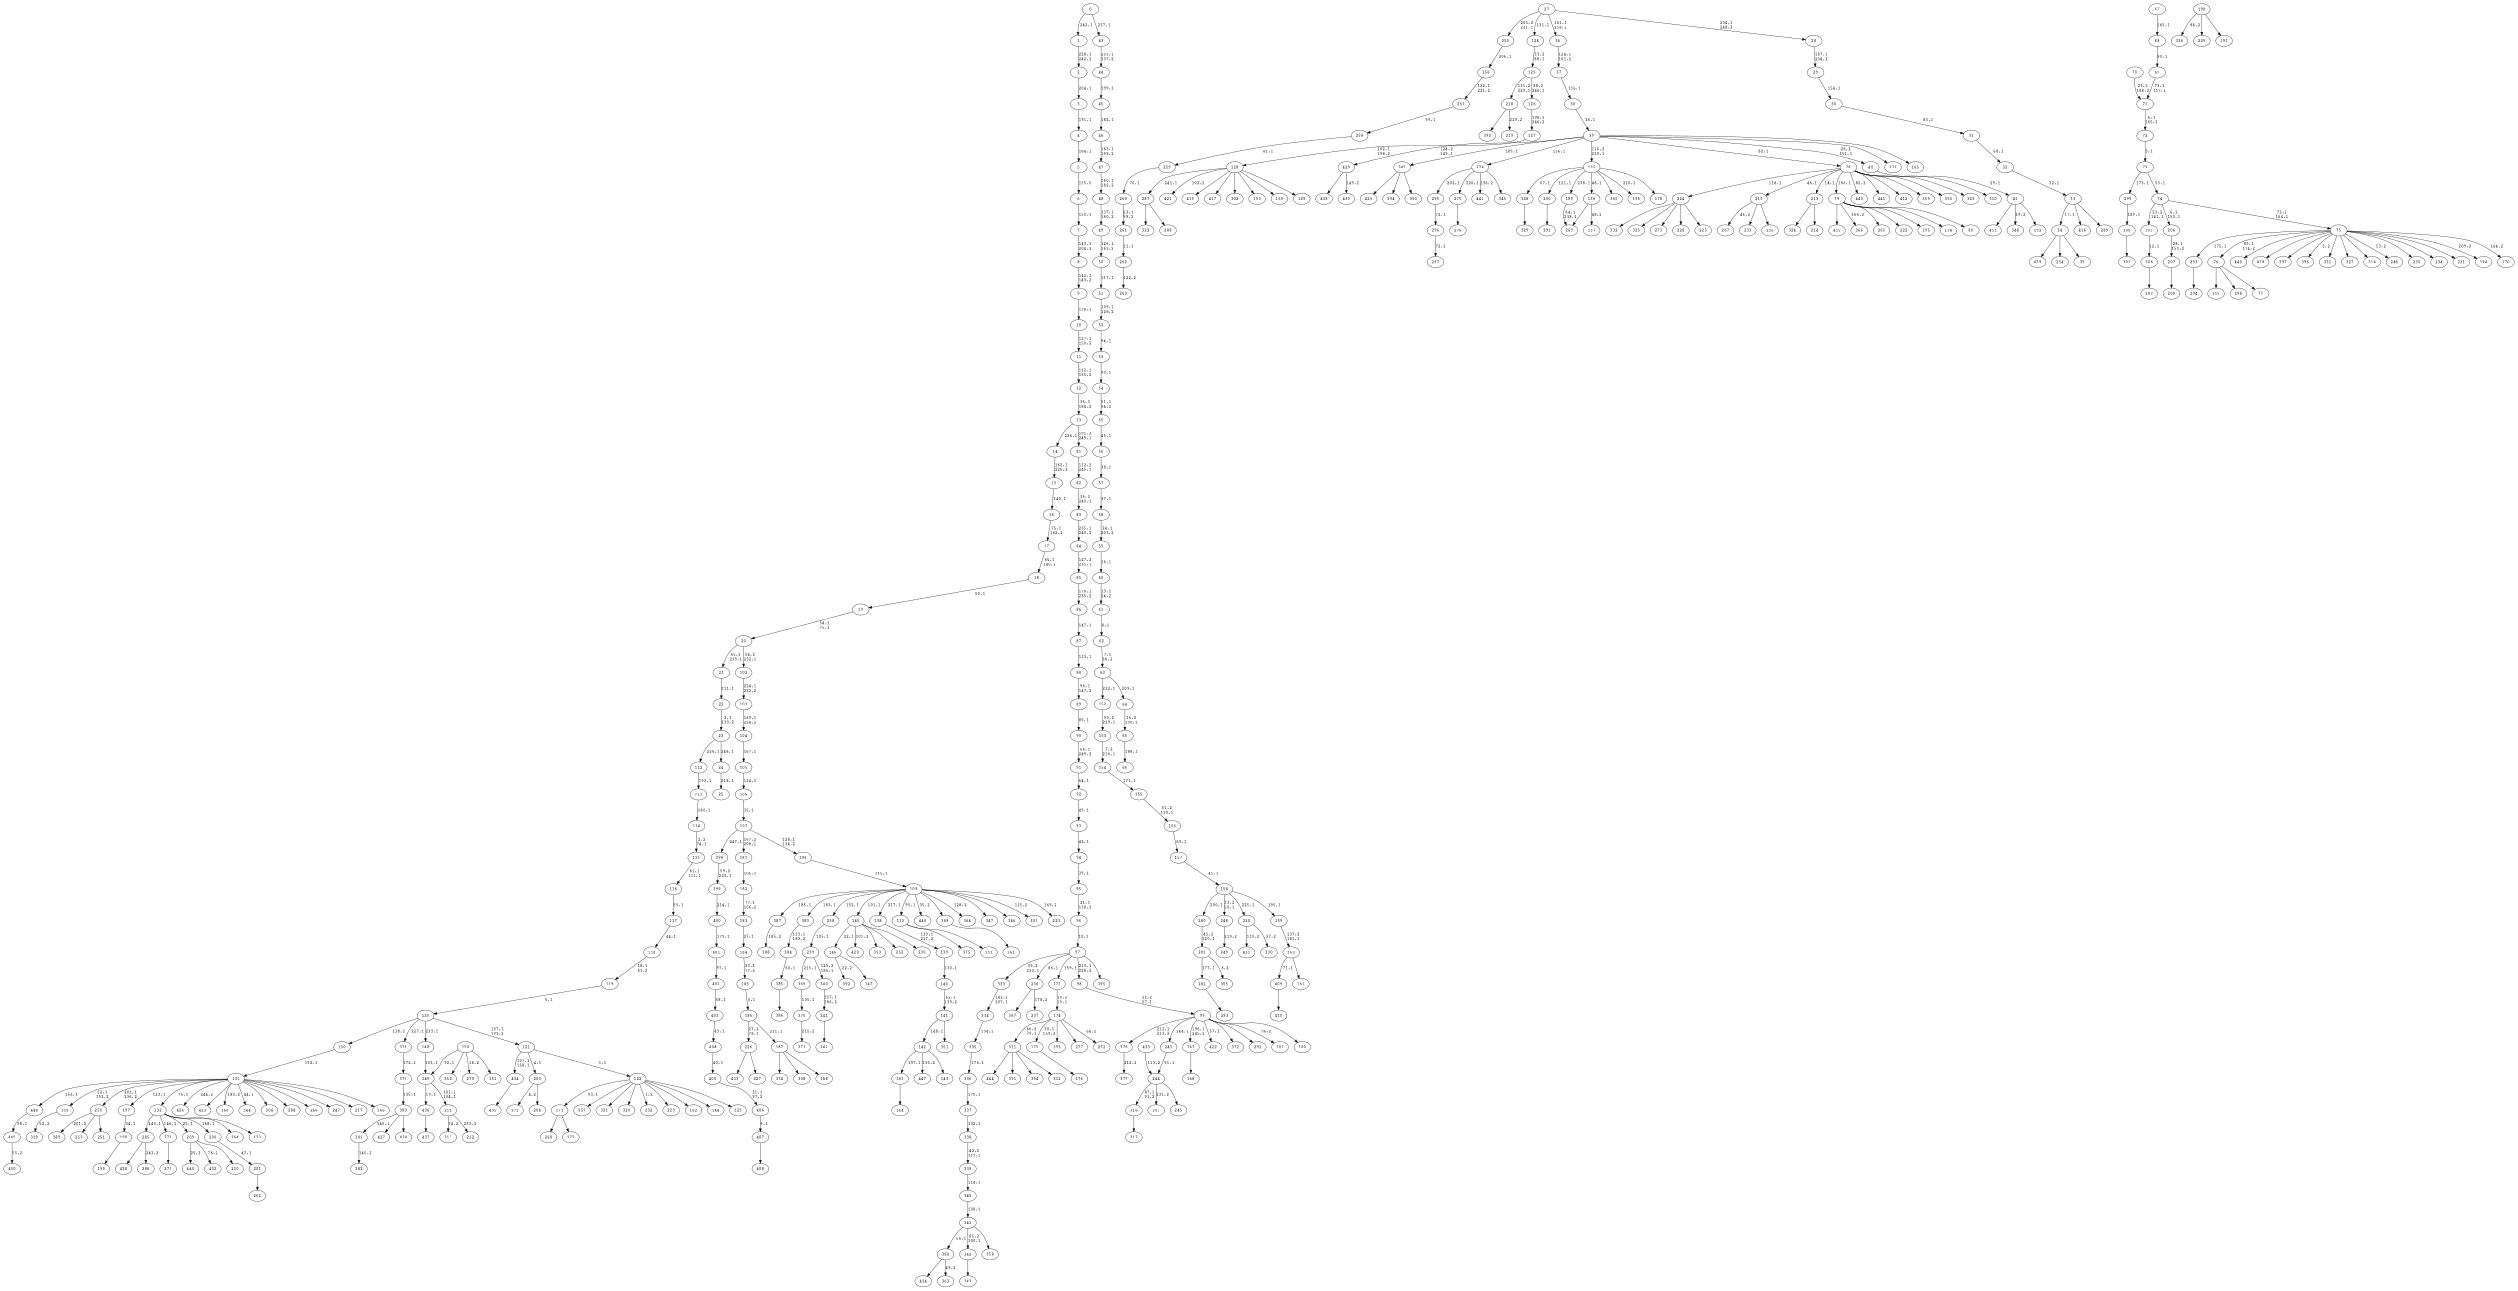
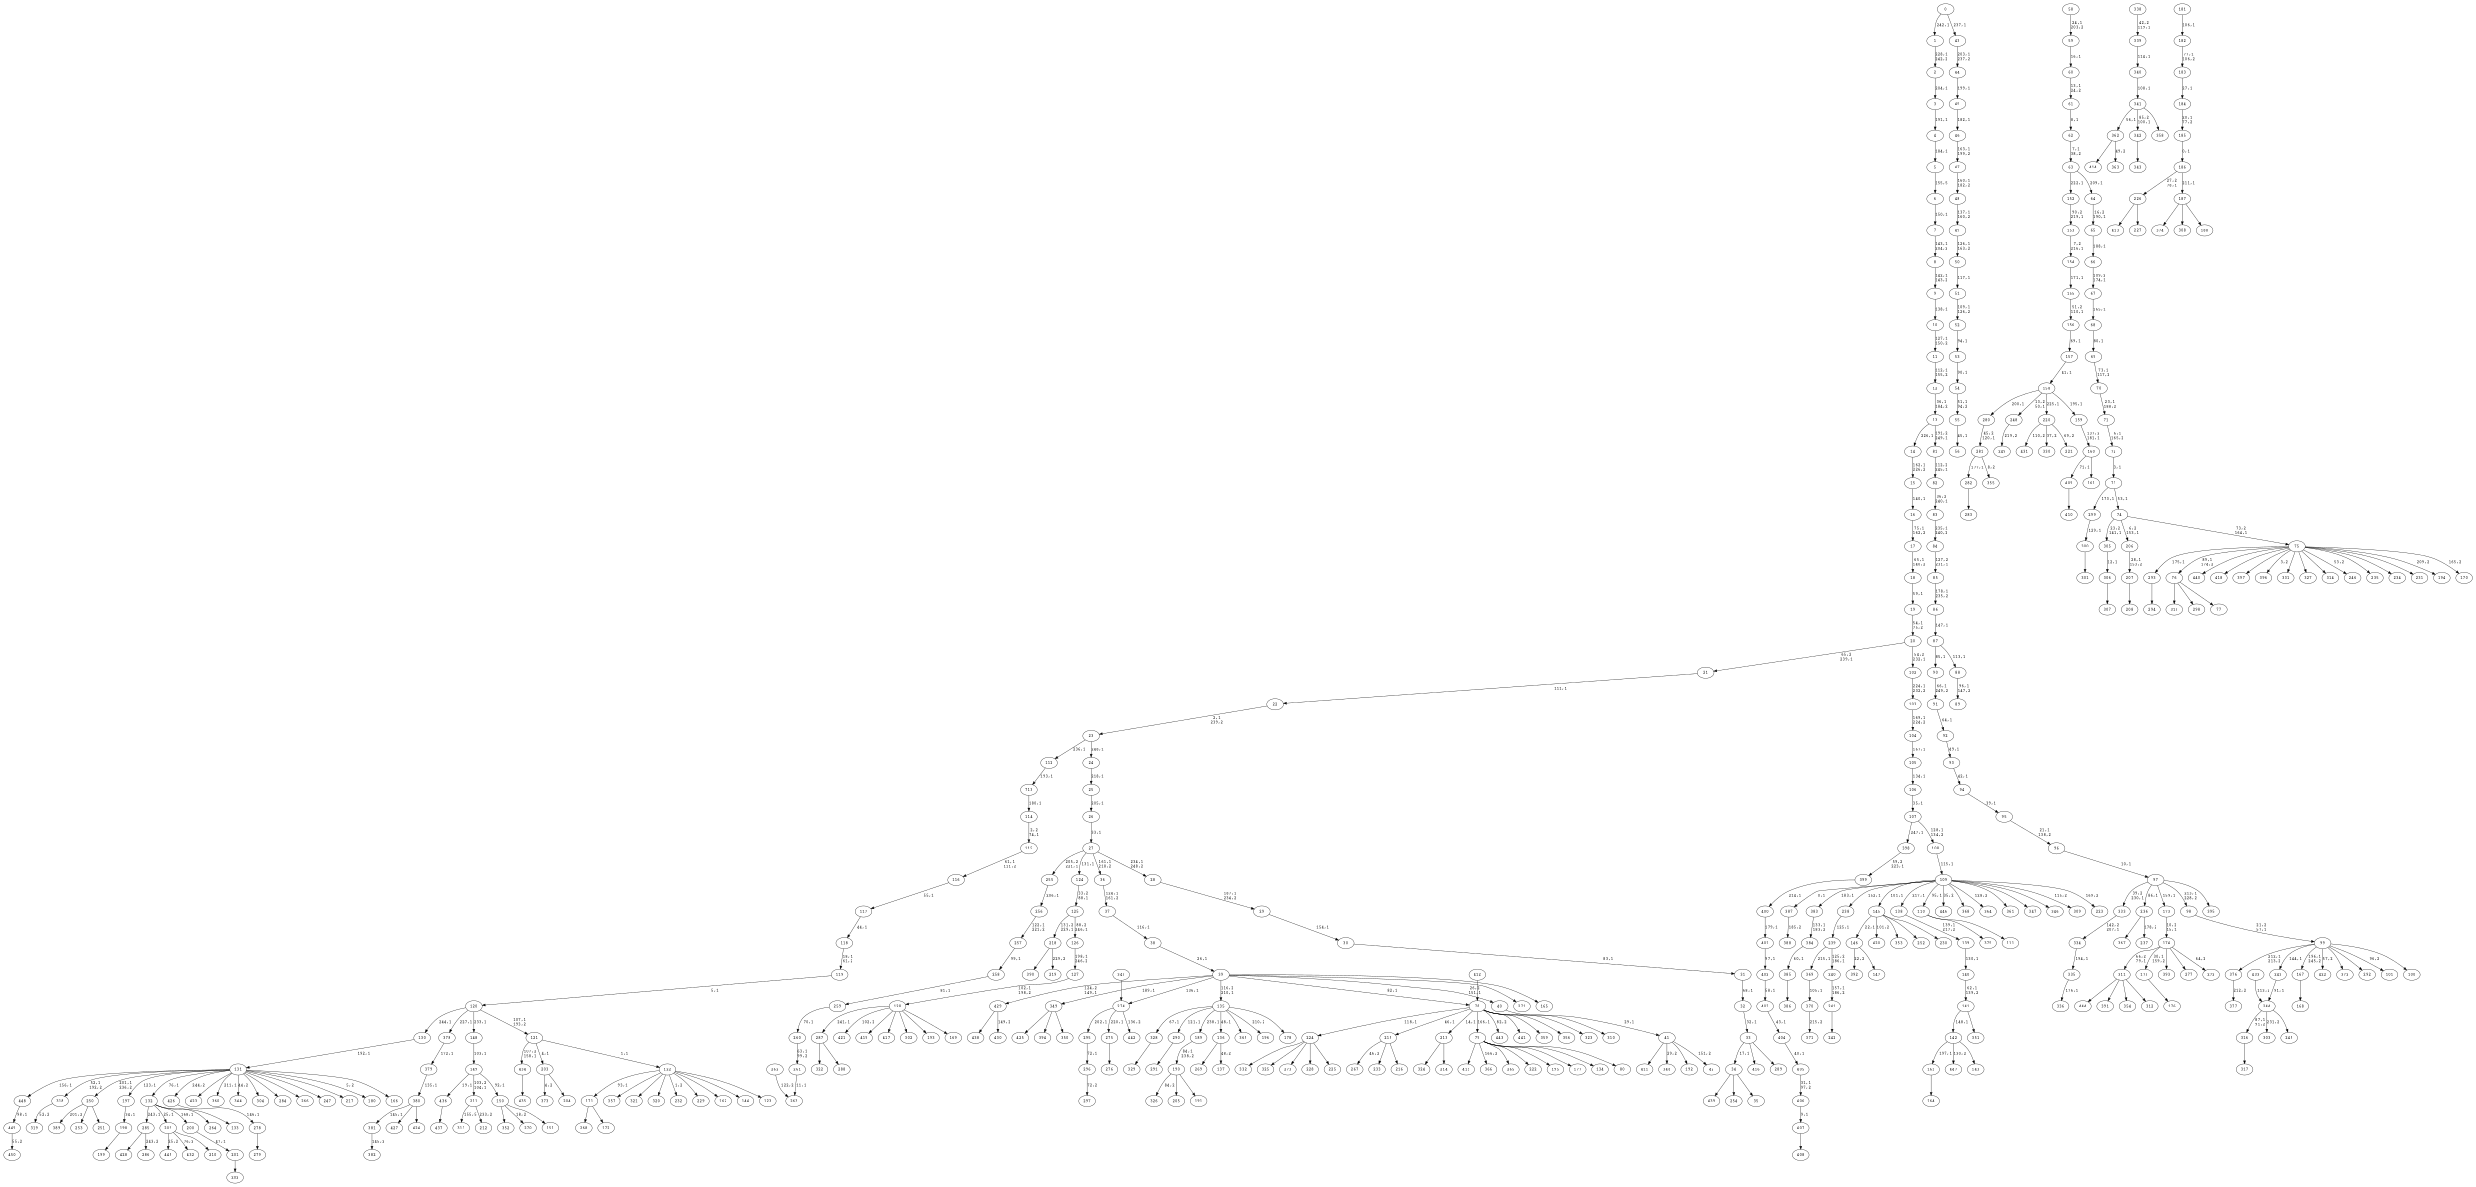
edge "69" -> "71": now "69" -> "70"
edge "274" -> "345": reversed
edge "78" -> "412": reversed
node "129": removed
edge "189" -> "269": now "189" -> "190"
edge "261" -> "262": now "261" -> "263"
edge "75" -> "170": label "164,2" -> "165,2"
edge "66" -> "67": added, label "109,2 174,1"
node "221": added
node "57": removed
edge "89" -> "90": now "87" -> "90"
node "26": added
edge "107" -> "181": removed, label "167,2 208,1"
edge "109" -> "387": label "185,1" -> "0,1"
edge "368" -> "361": now "109" -> "361"
edge "120" -> "130": label "138,1" -> "244,1"
edge "150" -> "149": reversed
node "177": added
node "42": added
edge "131" -> "360": label "180,2" -> "211,1"
node "180": added
node "337": removed
edge "132" -> "278": now "426" -> "278"
edge "211" -> "313": label "74,2" -> "155,5"
